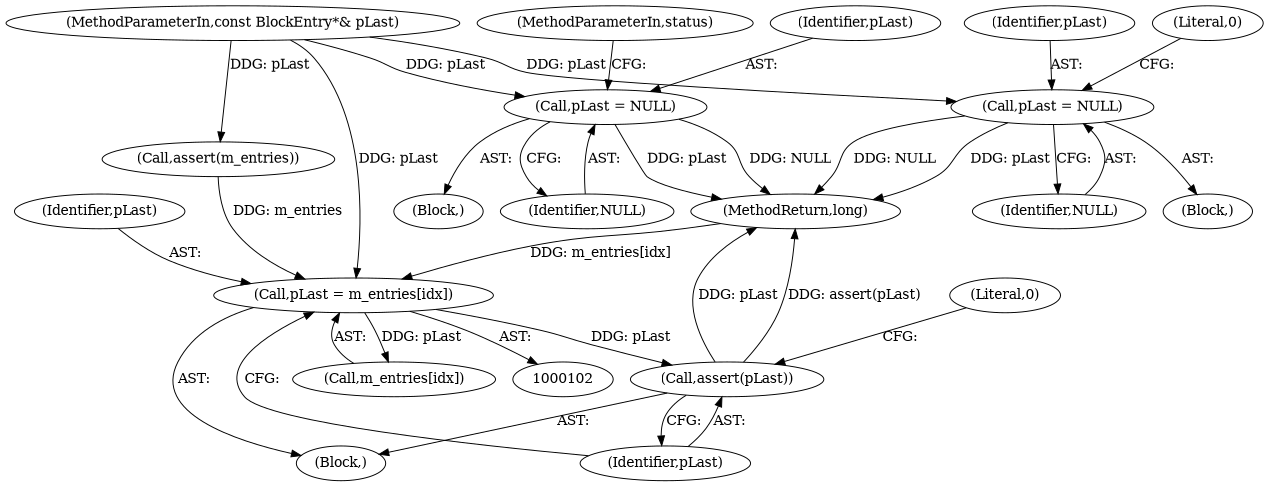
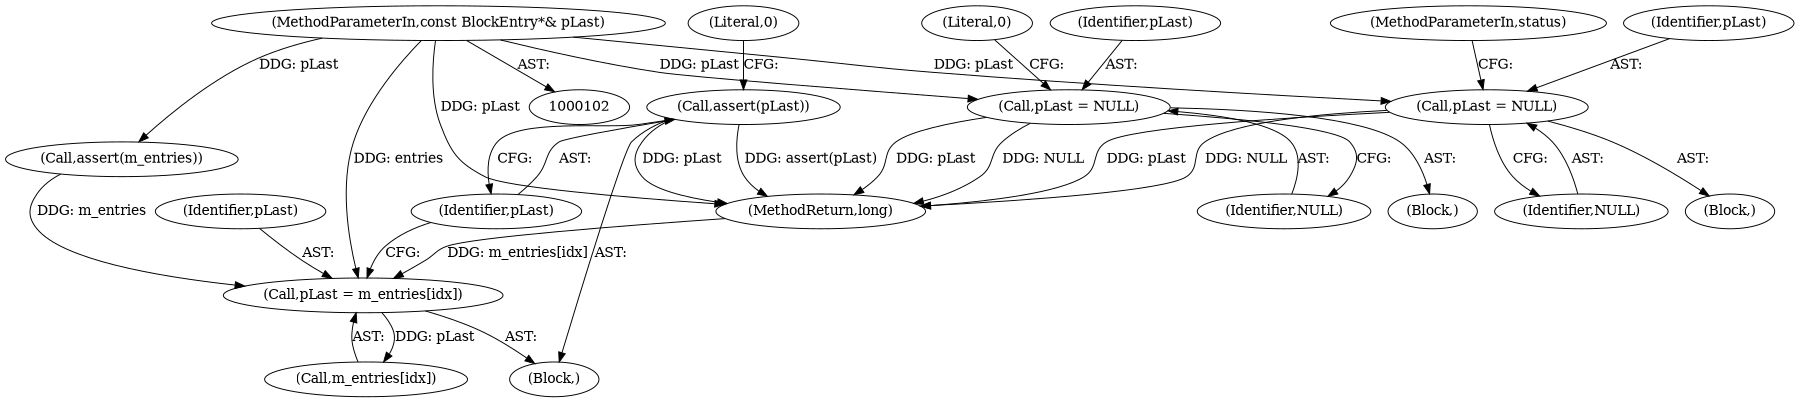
edge "(MethodParameterIn,const BlockEntry*& pLast)" -> "(Call,pLast = m_entries[idx])": label "DDG: pLast" -> "DDG: entries"
edge "(MethodParameterIn,const BlockEntry*& pLast)" -> "(MethodReturn,long)": added, label "DDG: pLast"
edge "(Call,pLast = m_entries[idx])" -> "1000102": now "(MethodParameterIn,const BlockEntry*& pLast)" -> "1000102"
edge "(Call,pLast = m_entries[idx])" -> "(Call,assert(pLast))": removed, label "DDG: pLast"
